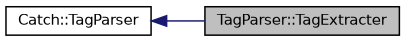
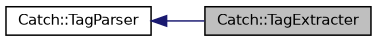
node "TagParser::TagExtracter": label "TagParser::TagExtracter" -> "Catch::TagExtracter"
